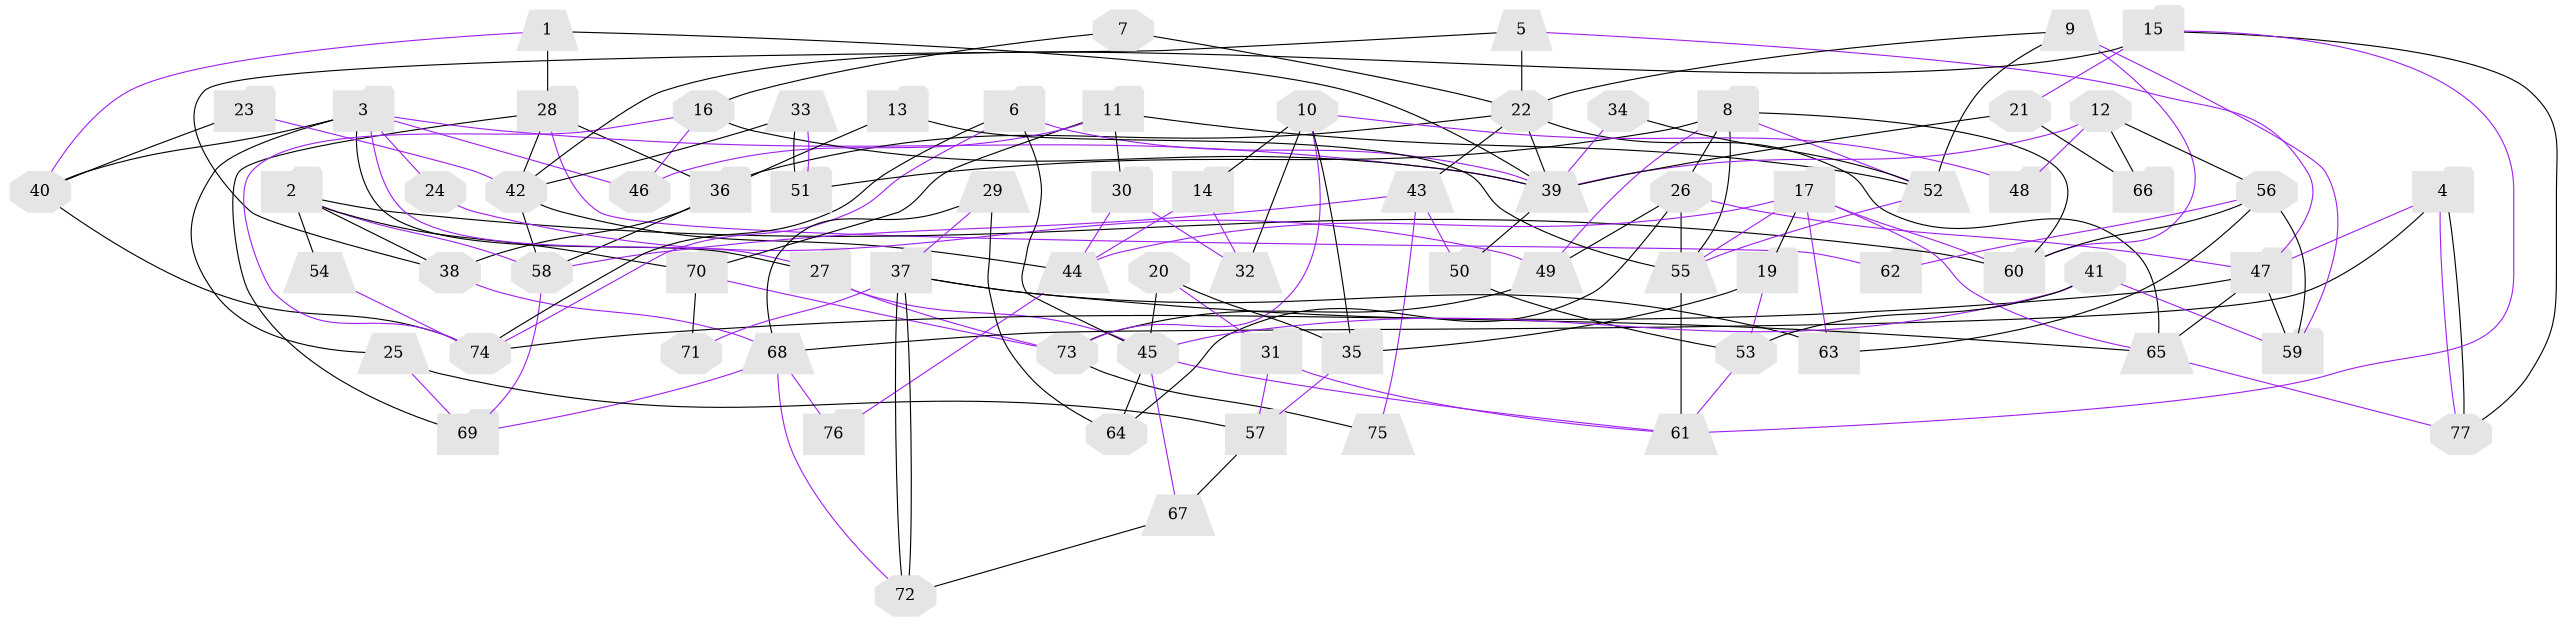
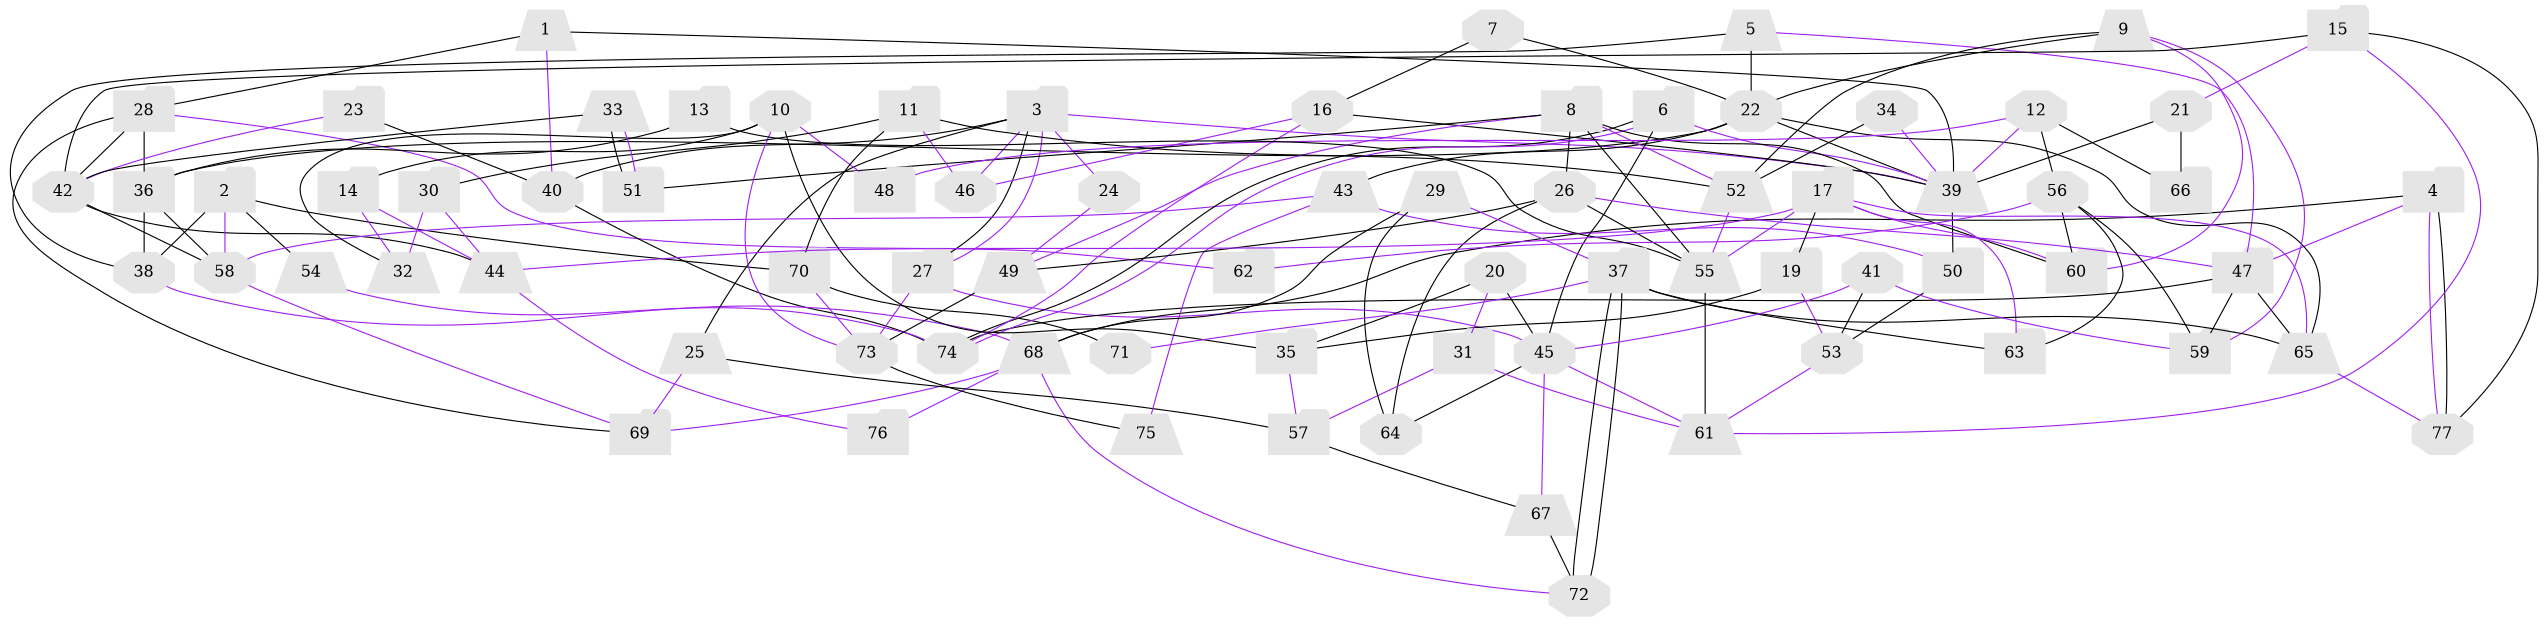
edge "2" -- "60": removed
